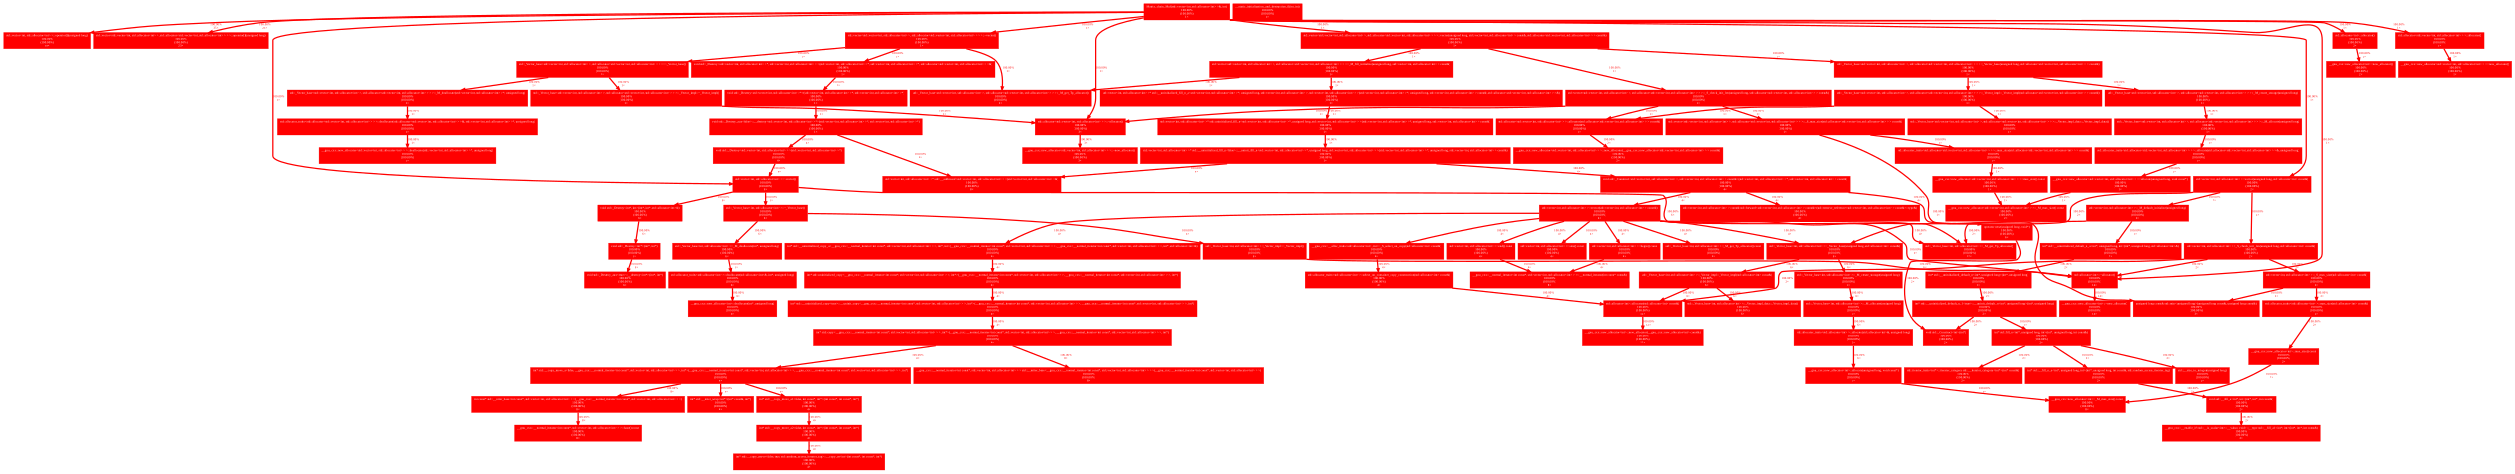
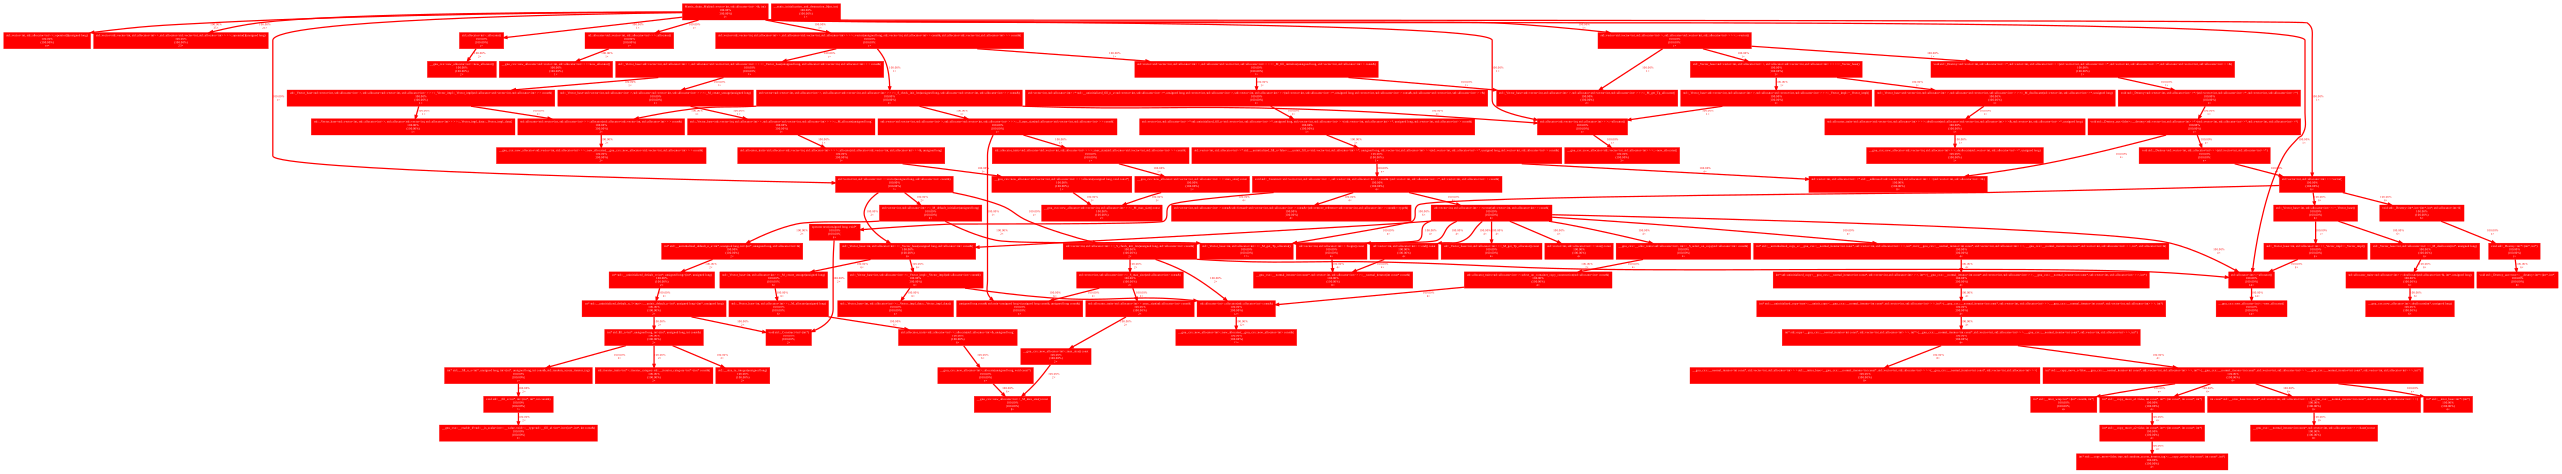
node "int* std::__niter_base<int*>(int*) 100.00% (100.00%) 4×": added
